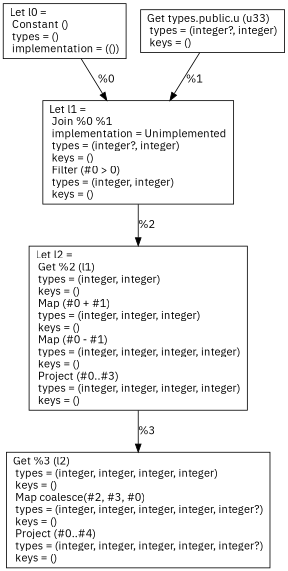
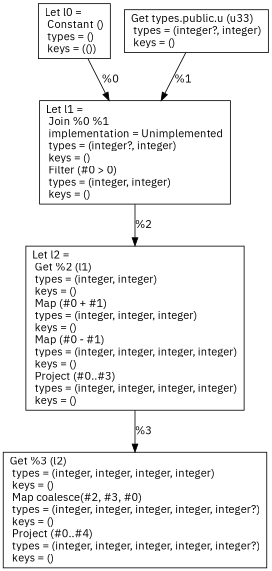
node "Let l0 = Constant () types = () implementation = (())": label "Let l0 = Constant () types = () implementation = (())" -> "Let l0 = Constant () types = () keys = (())"
